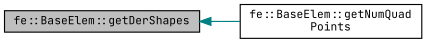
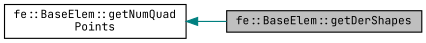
edge "fe::BaseElem::getNumQuad Points" -> "fe::BaseElem::getDerShapes": reversed
